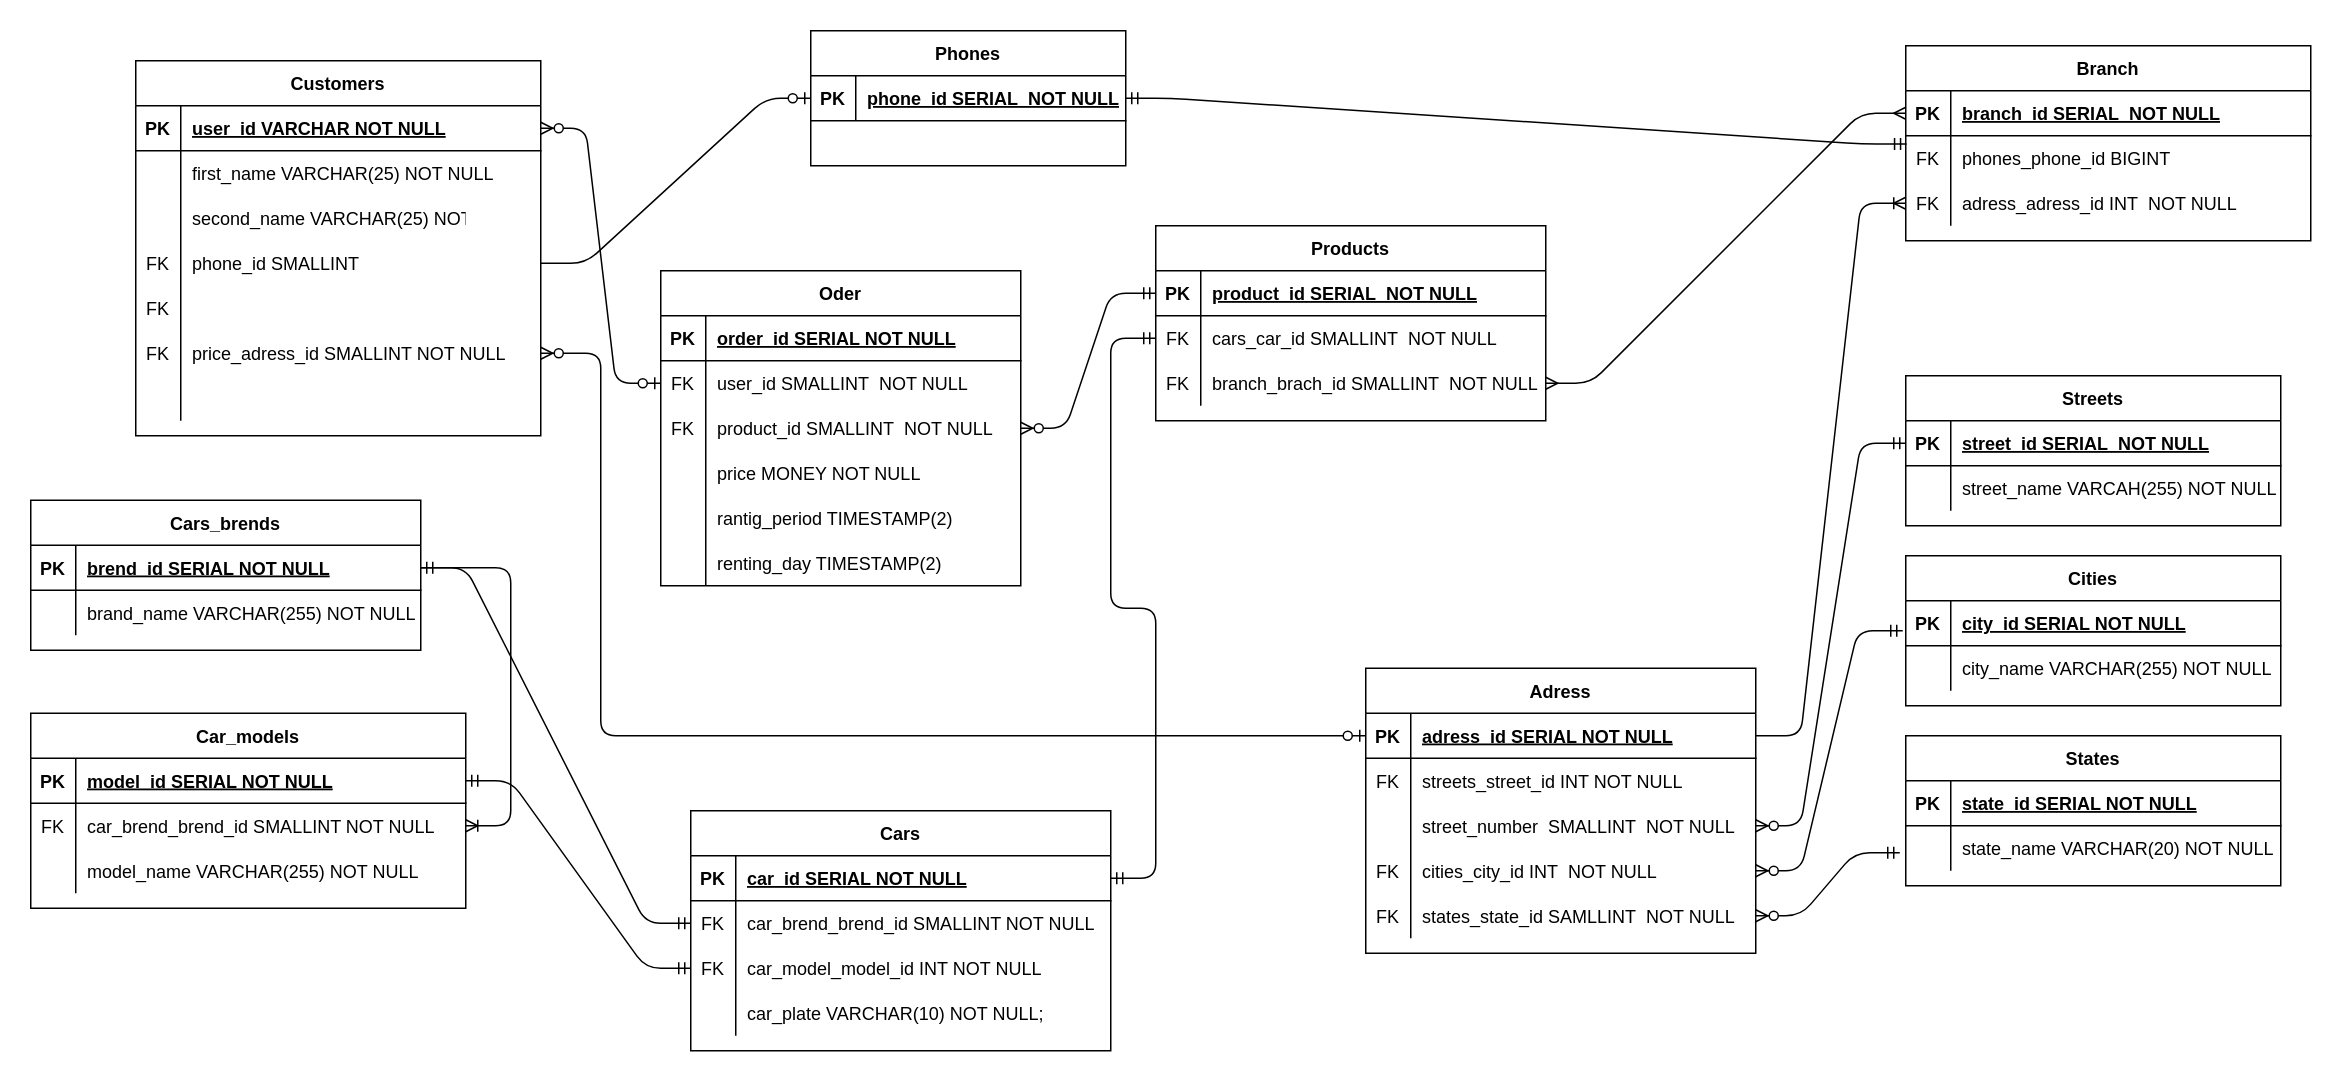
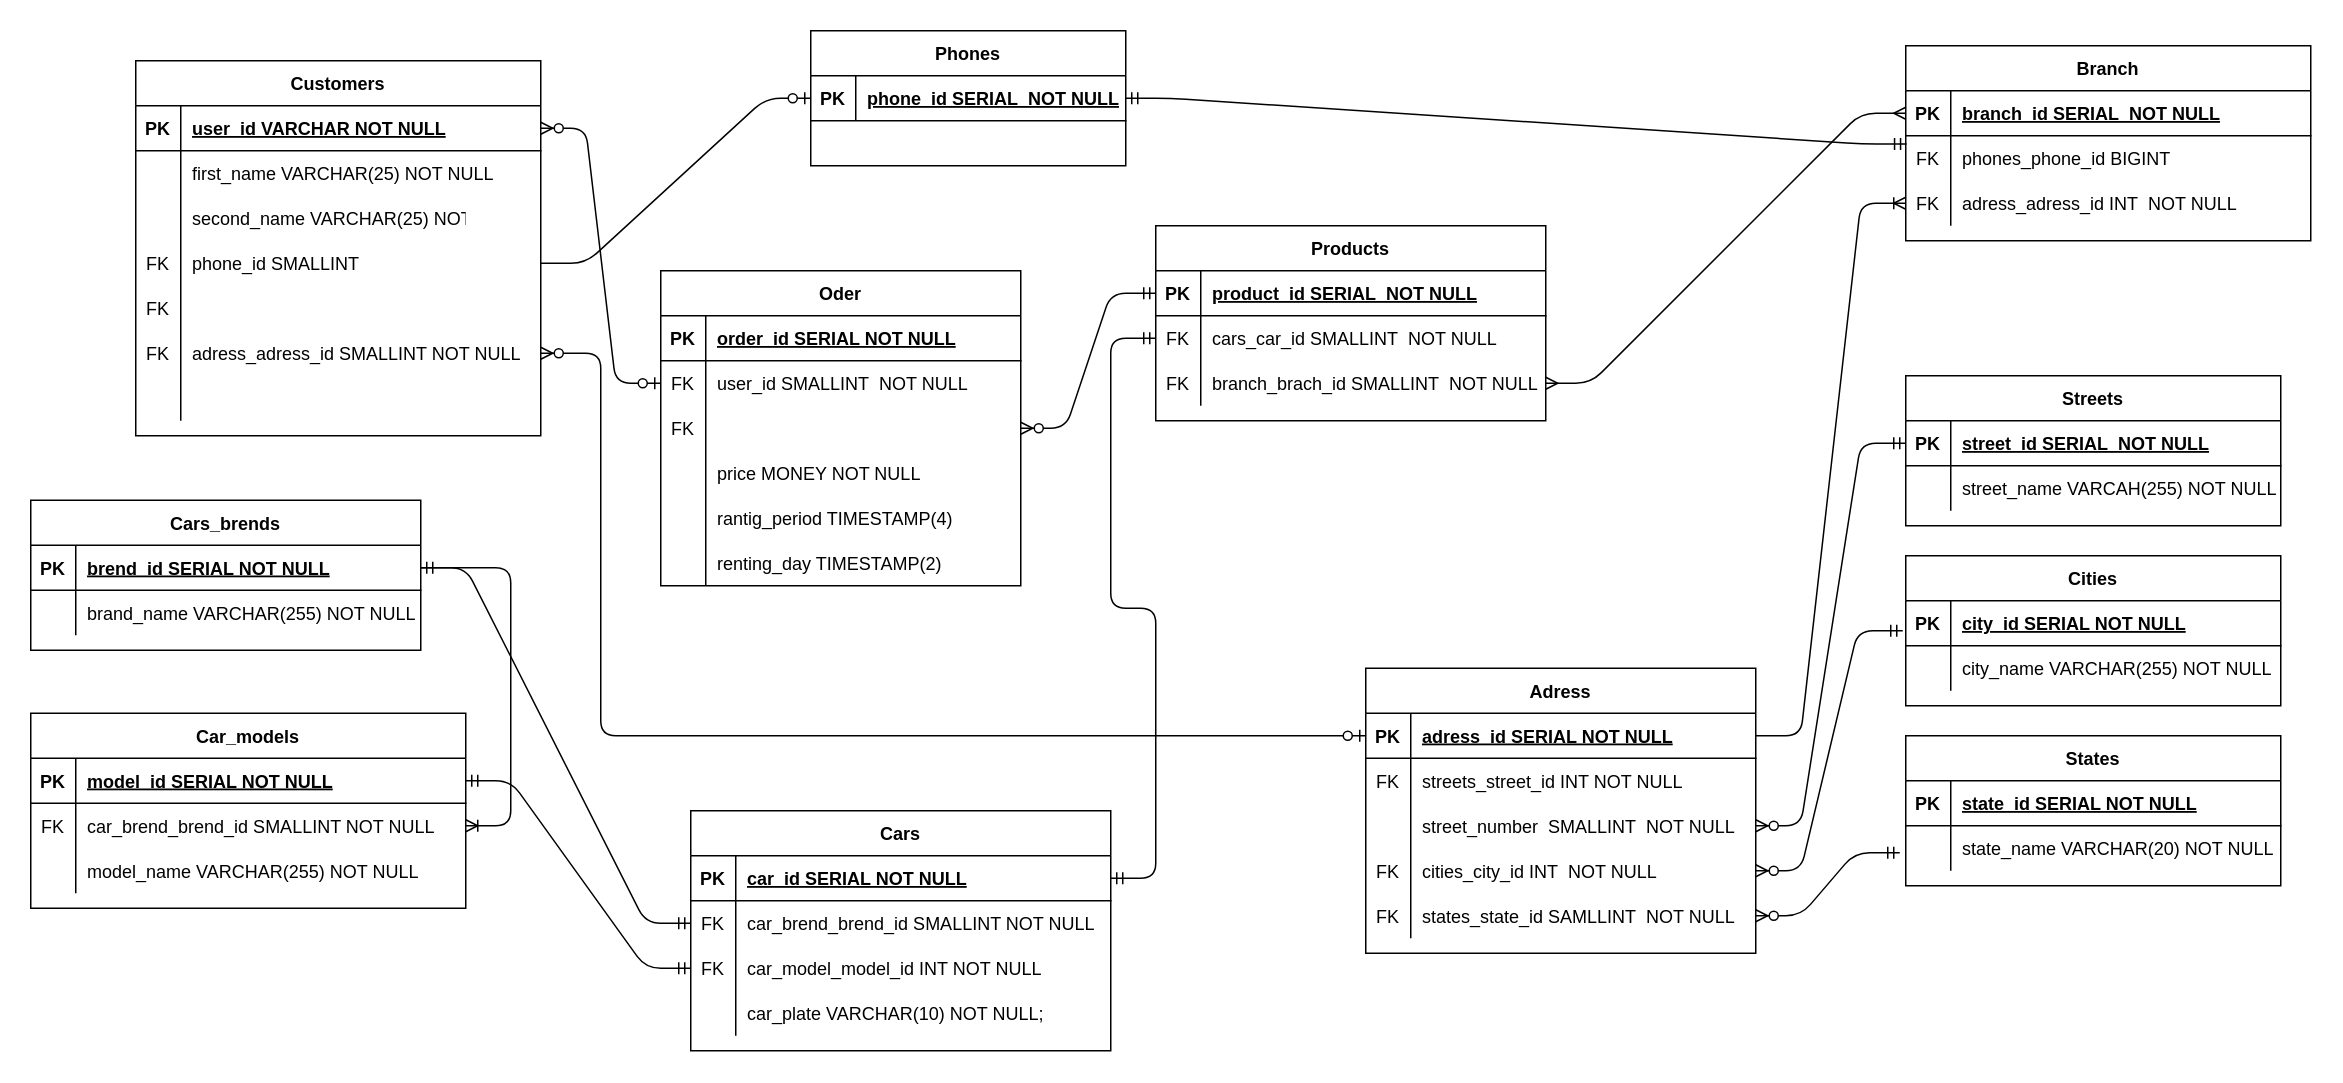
node "price_adress_id SMALLINT NOT NULL": label "price_adress_id SMALLINT NOT NULL" -> "adress_adress_id SMALLINT NOT NULL"
node "product_id SMALLINT NOT NULL": removed
node "rantig_period TIMESTAMP(2)": label "rantig_period TIMESTAMP(2)" -> "rantig_period TIMESTAMP(4)"
